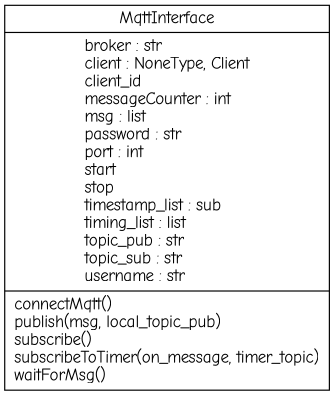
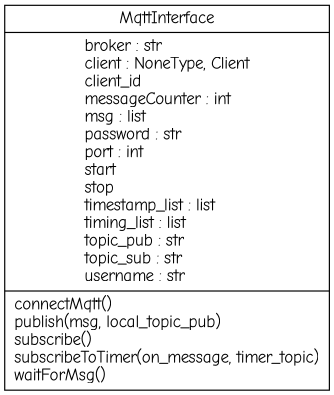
node "MqttInterface": text "timestamp_list : sub" -> "timestamp_list : list"
